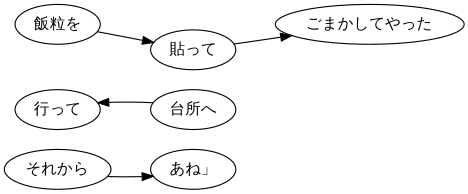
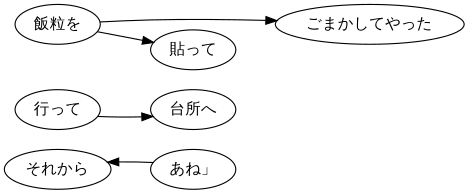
edge "貼って" -> "ごまかしてやった": now "飯粒を" -> "ごまかしてやった"
edge "台所へ" -> "行って": reversed
edge "それから" -> "あね」": reversed
